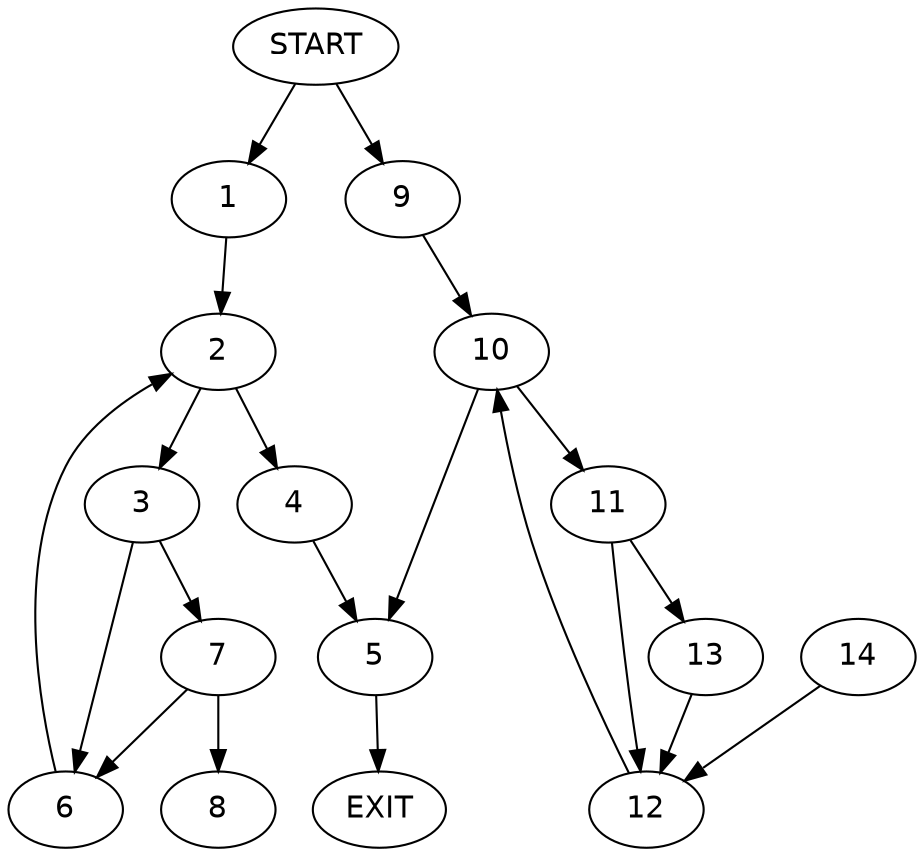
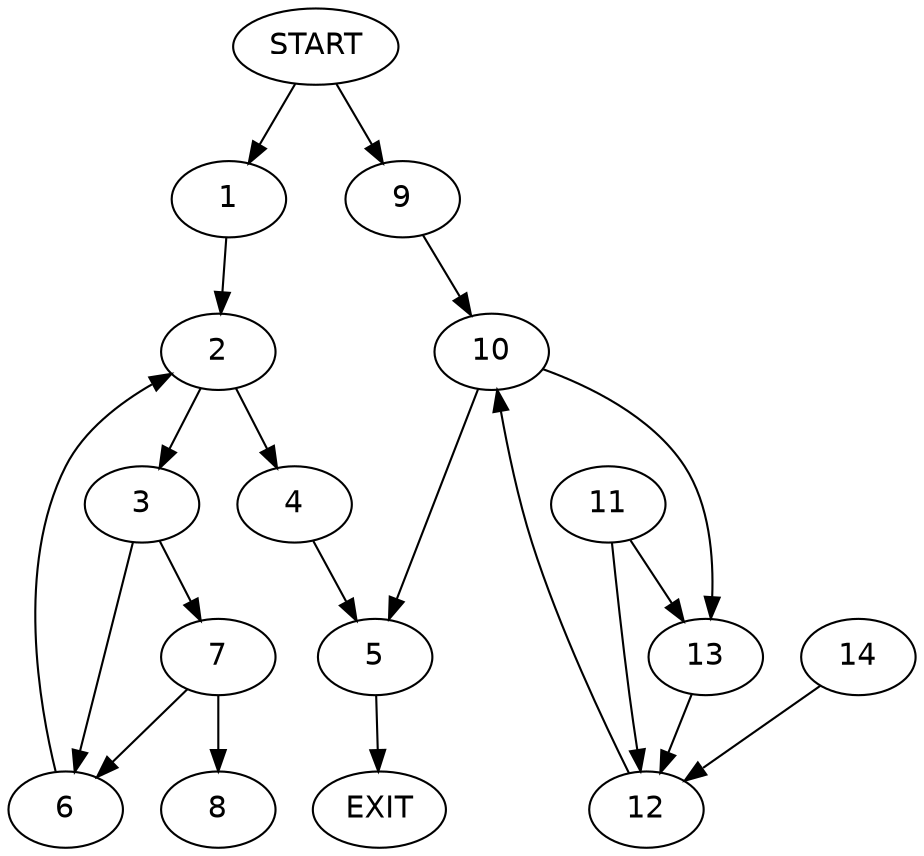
edge "10" -> "11": now "10" -> "13"
